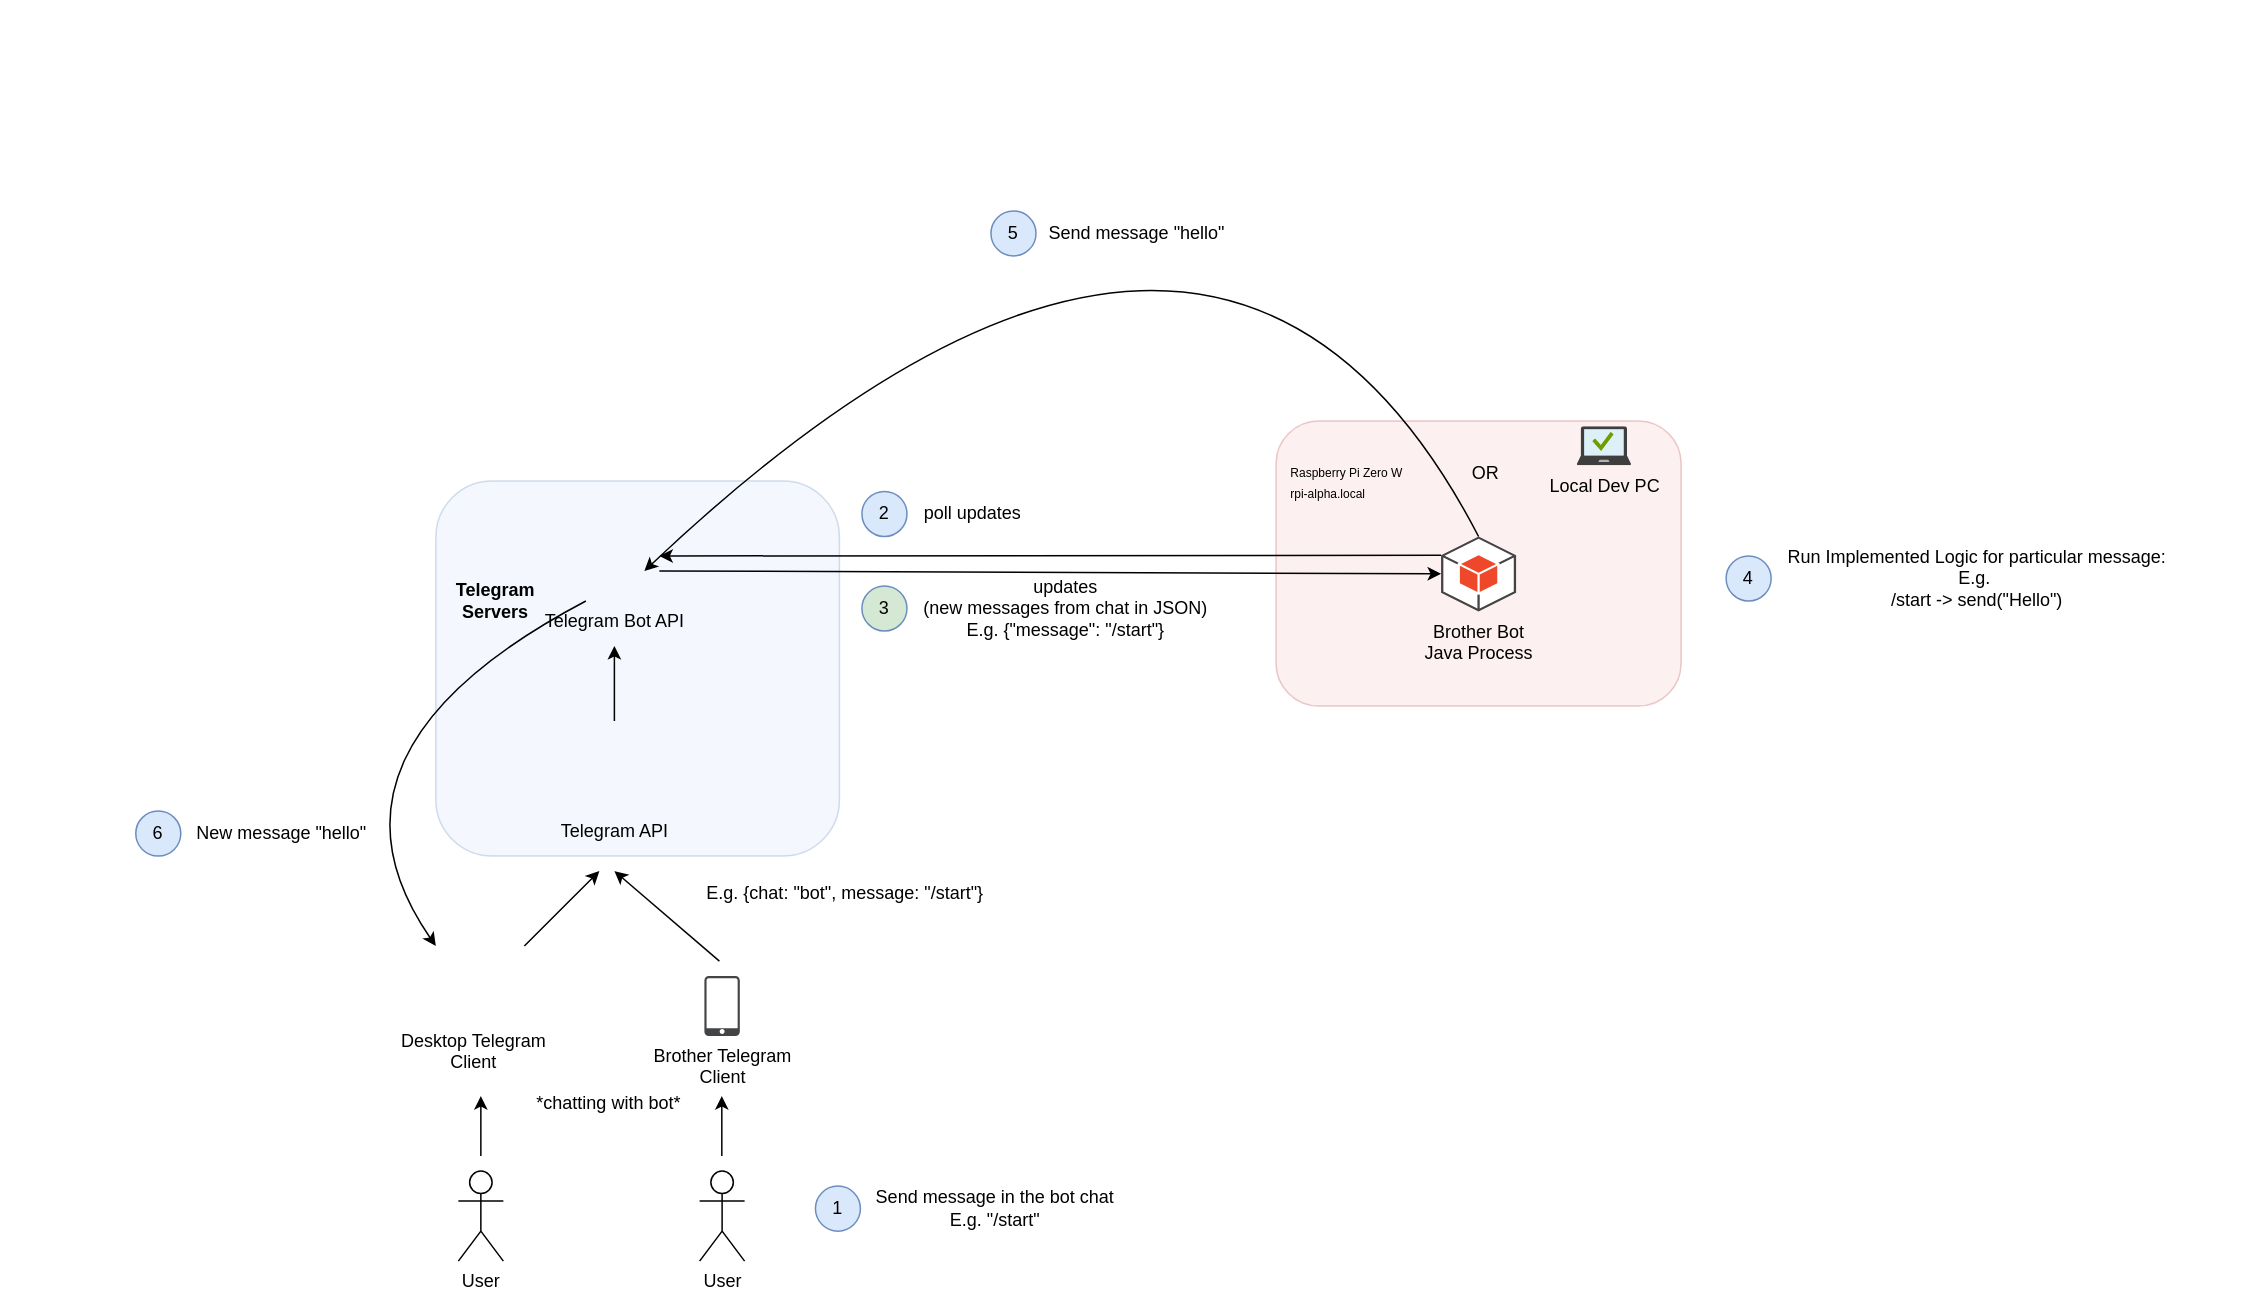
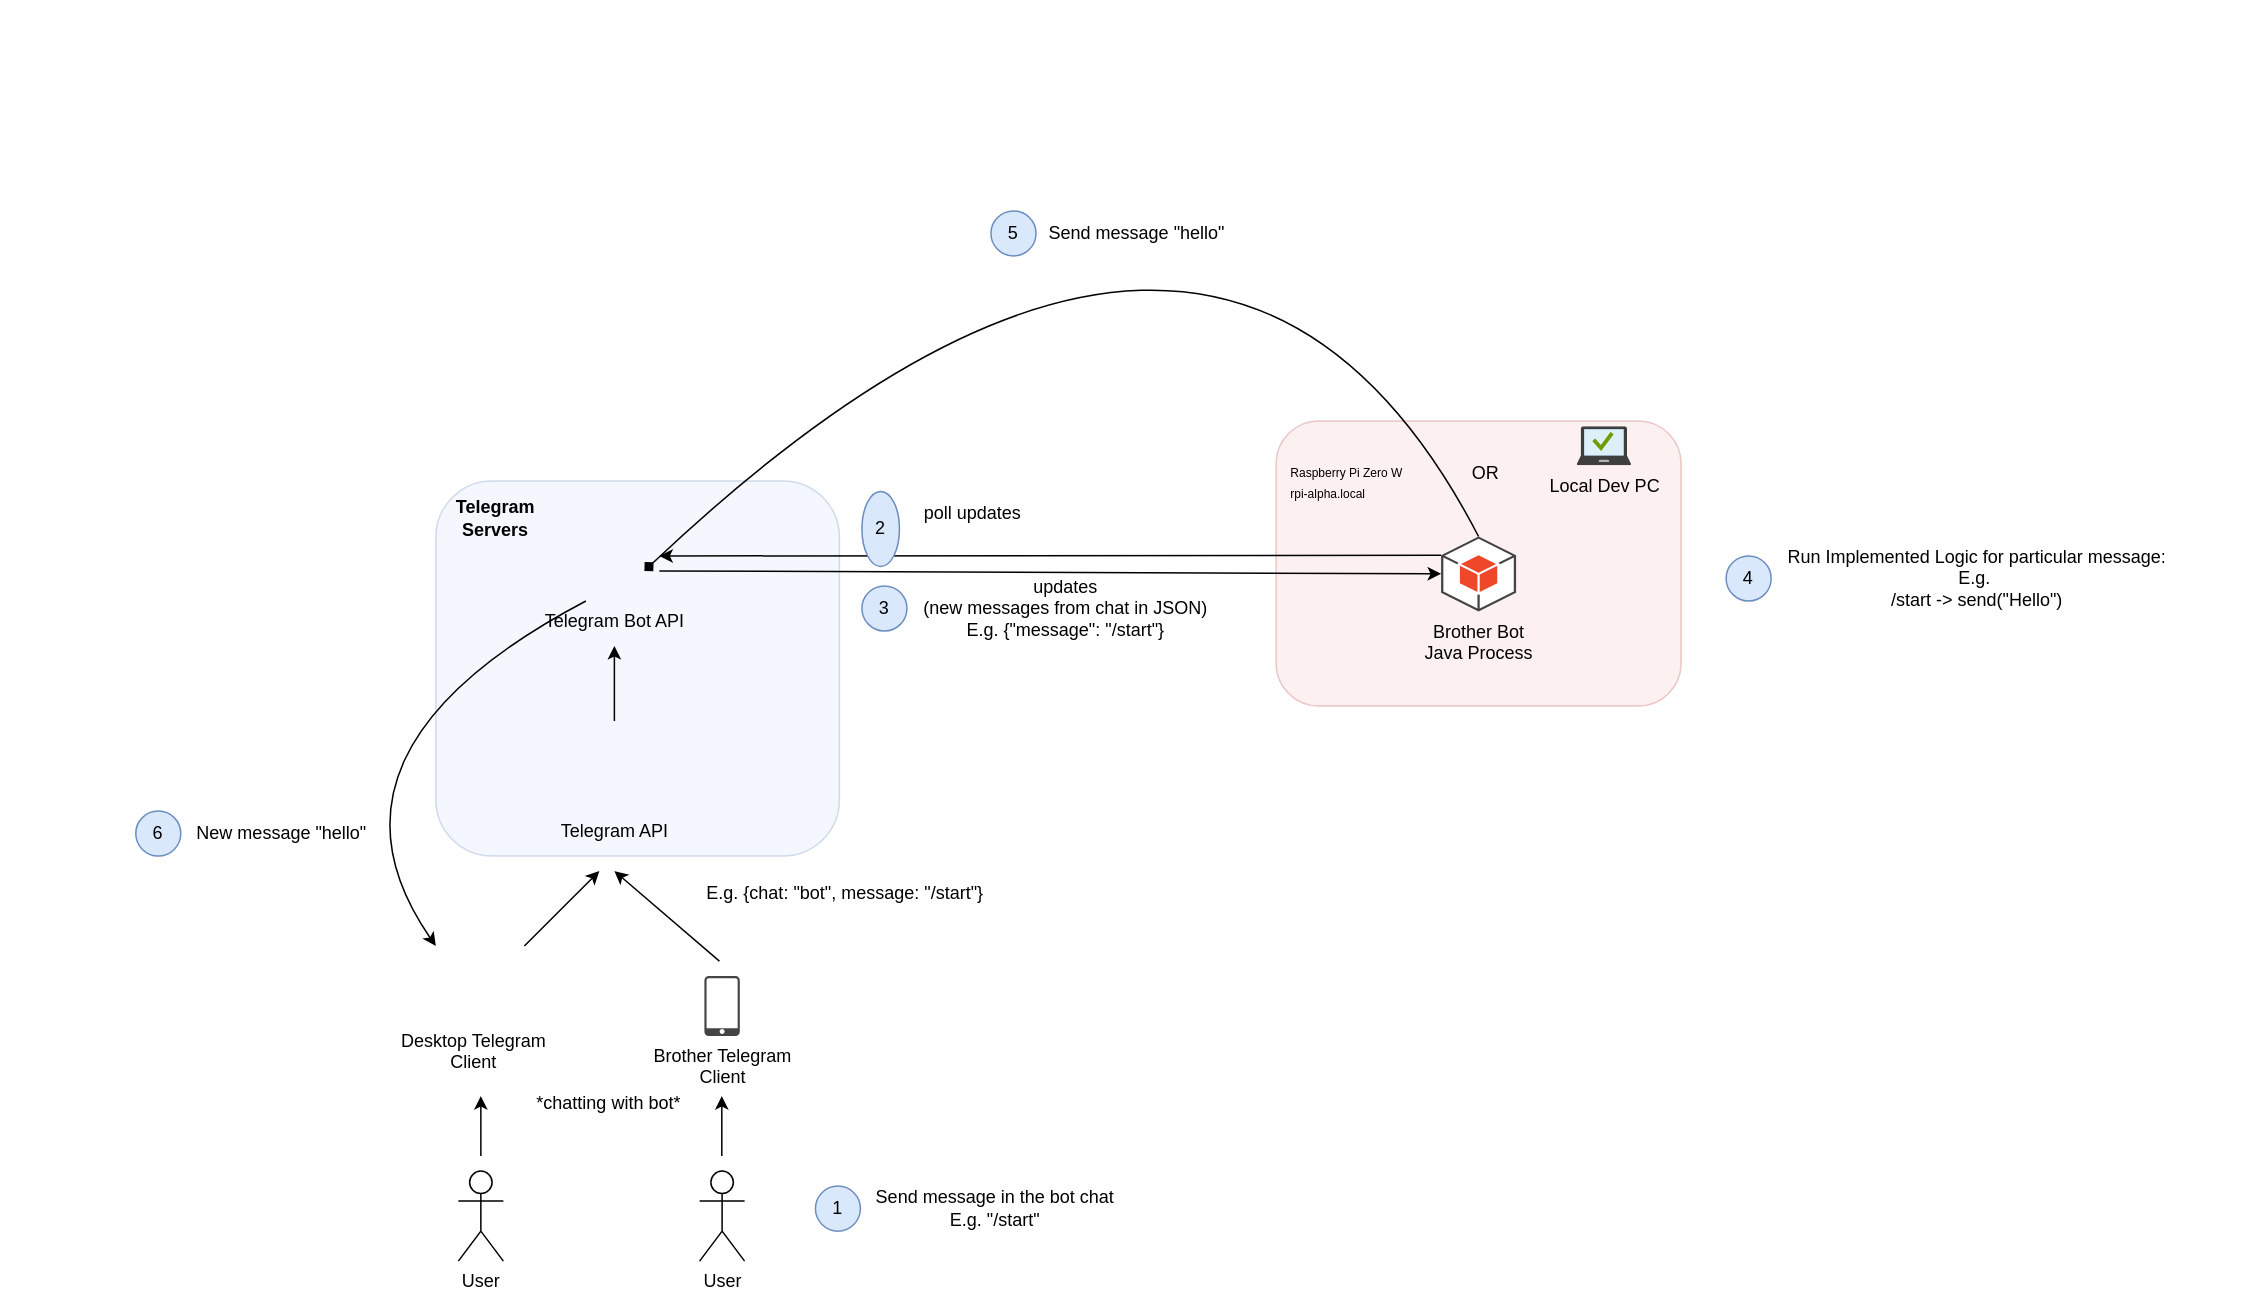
node "2": size 45x45 -> 38x75
edge "Brother Bot Java Process" -> "Telegram Bot API": arrowhead classic -> diamond
node "Telegram Servers": moved (496, 601) -> (496, 518)
node "3": fillcolor #d5e8d4 -> #dae8fc
